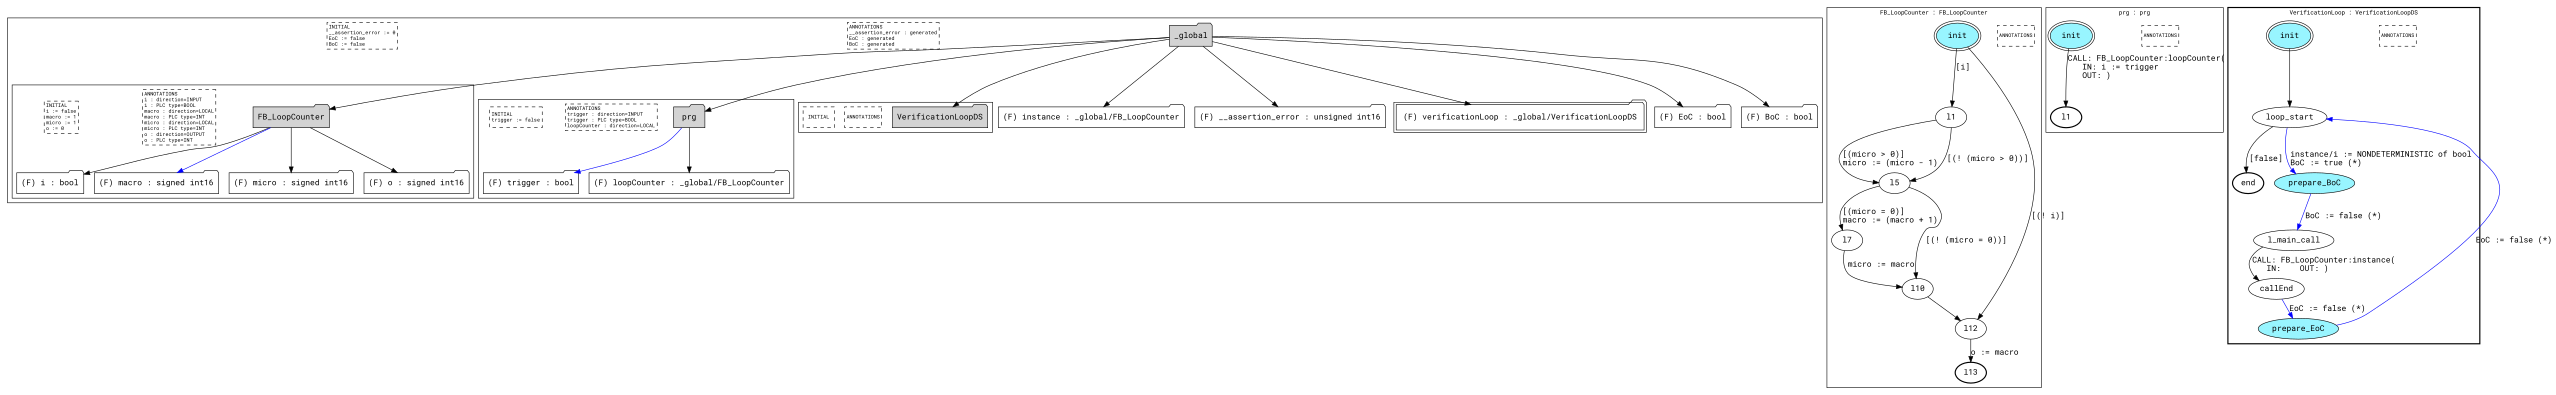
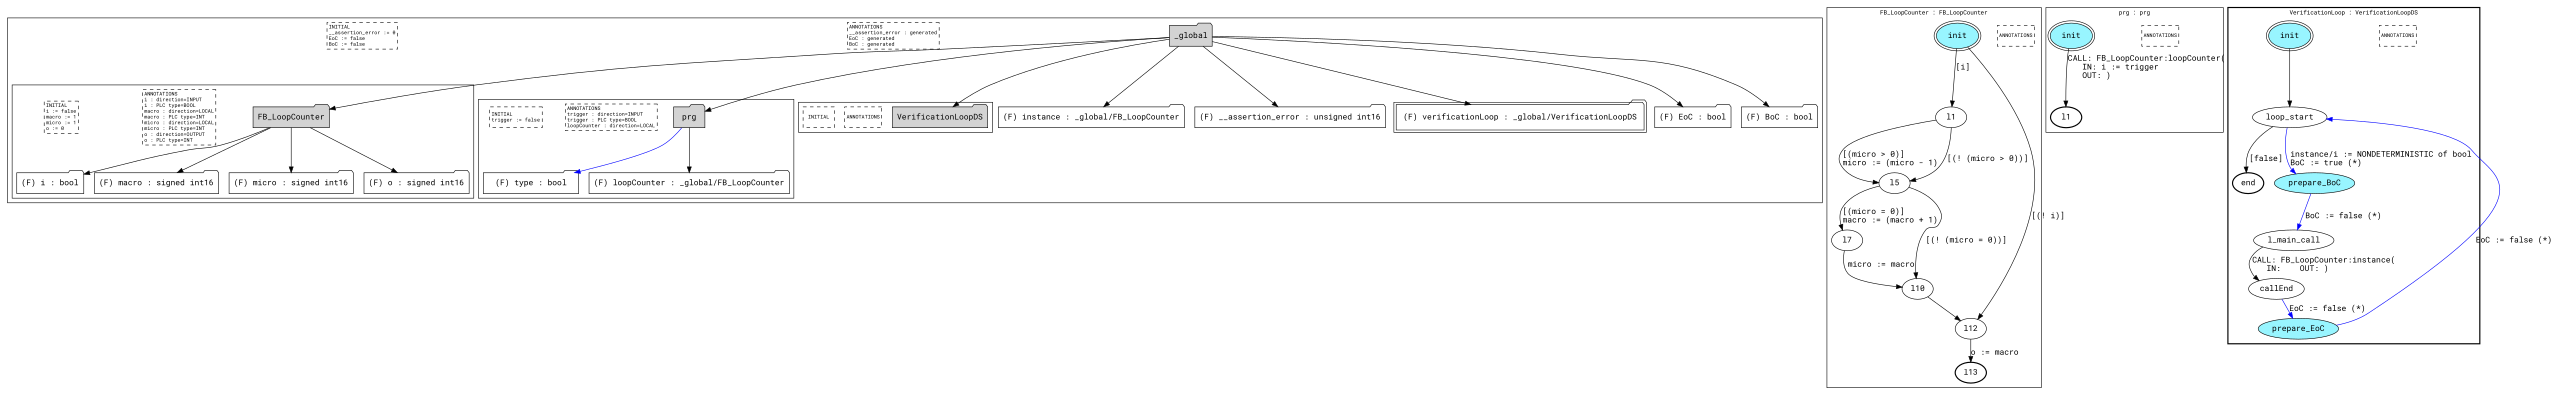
edge "FB_LoopCounter" -> "(F) macro : signed int16": color blue -> black
node "(F) trigger : bool": label "(F) trigger : bool" -> "(F) type : bool"
